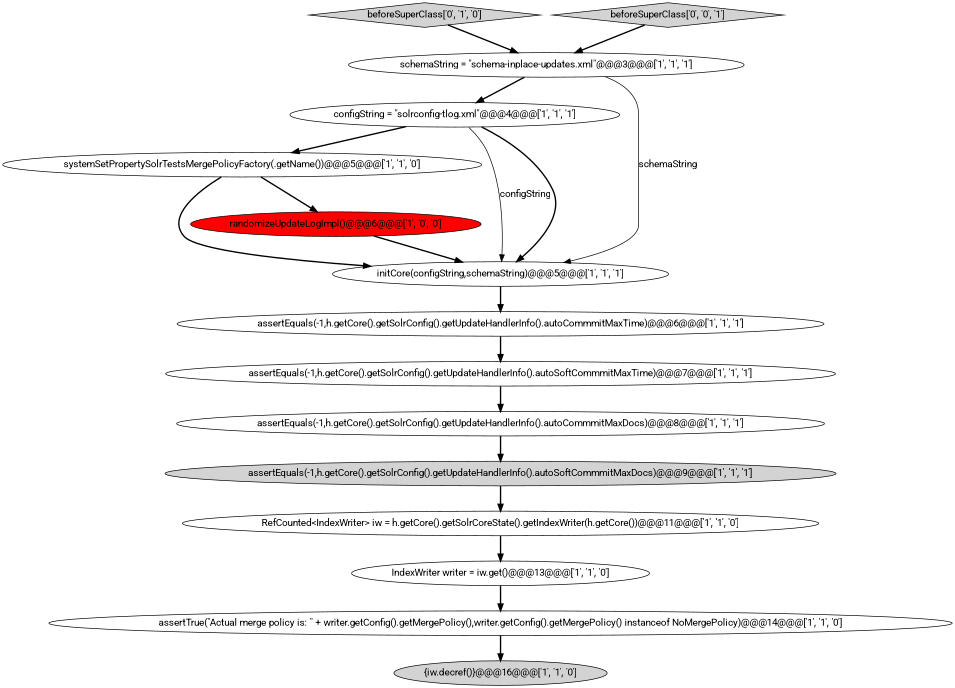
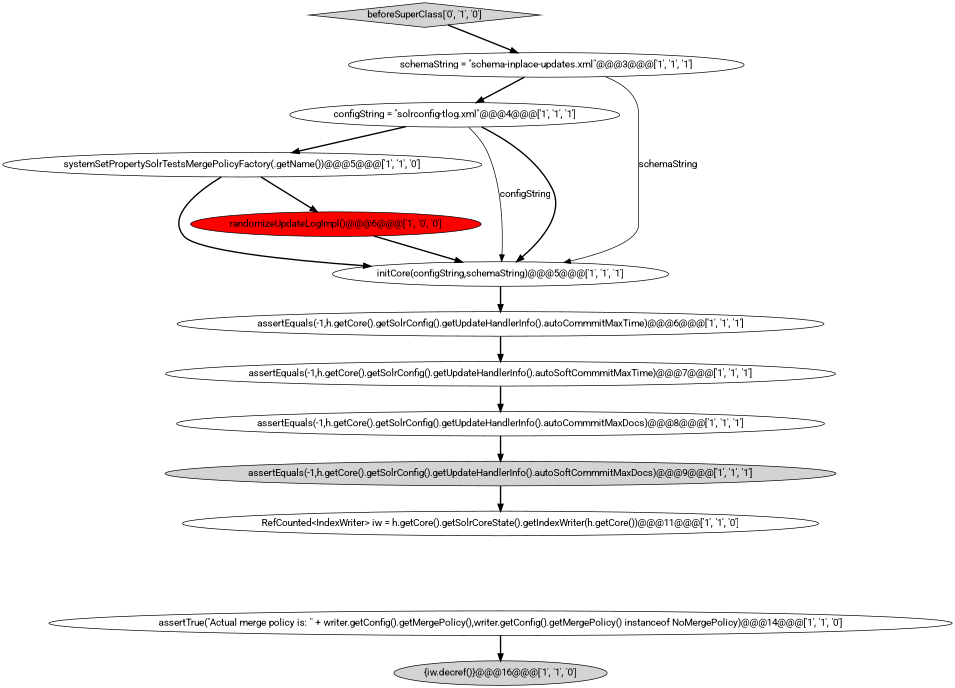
node "beforeSuperClass['0', '0', '1']": removed
node "IndexWriter writer = iw.get()@@@13@@@['1', '1', '0']": removed
